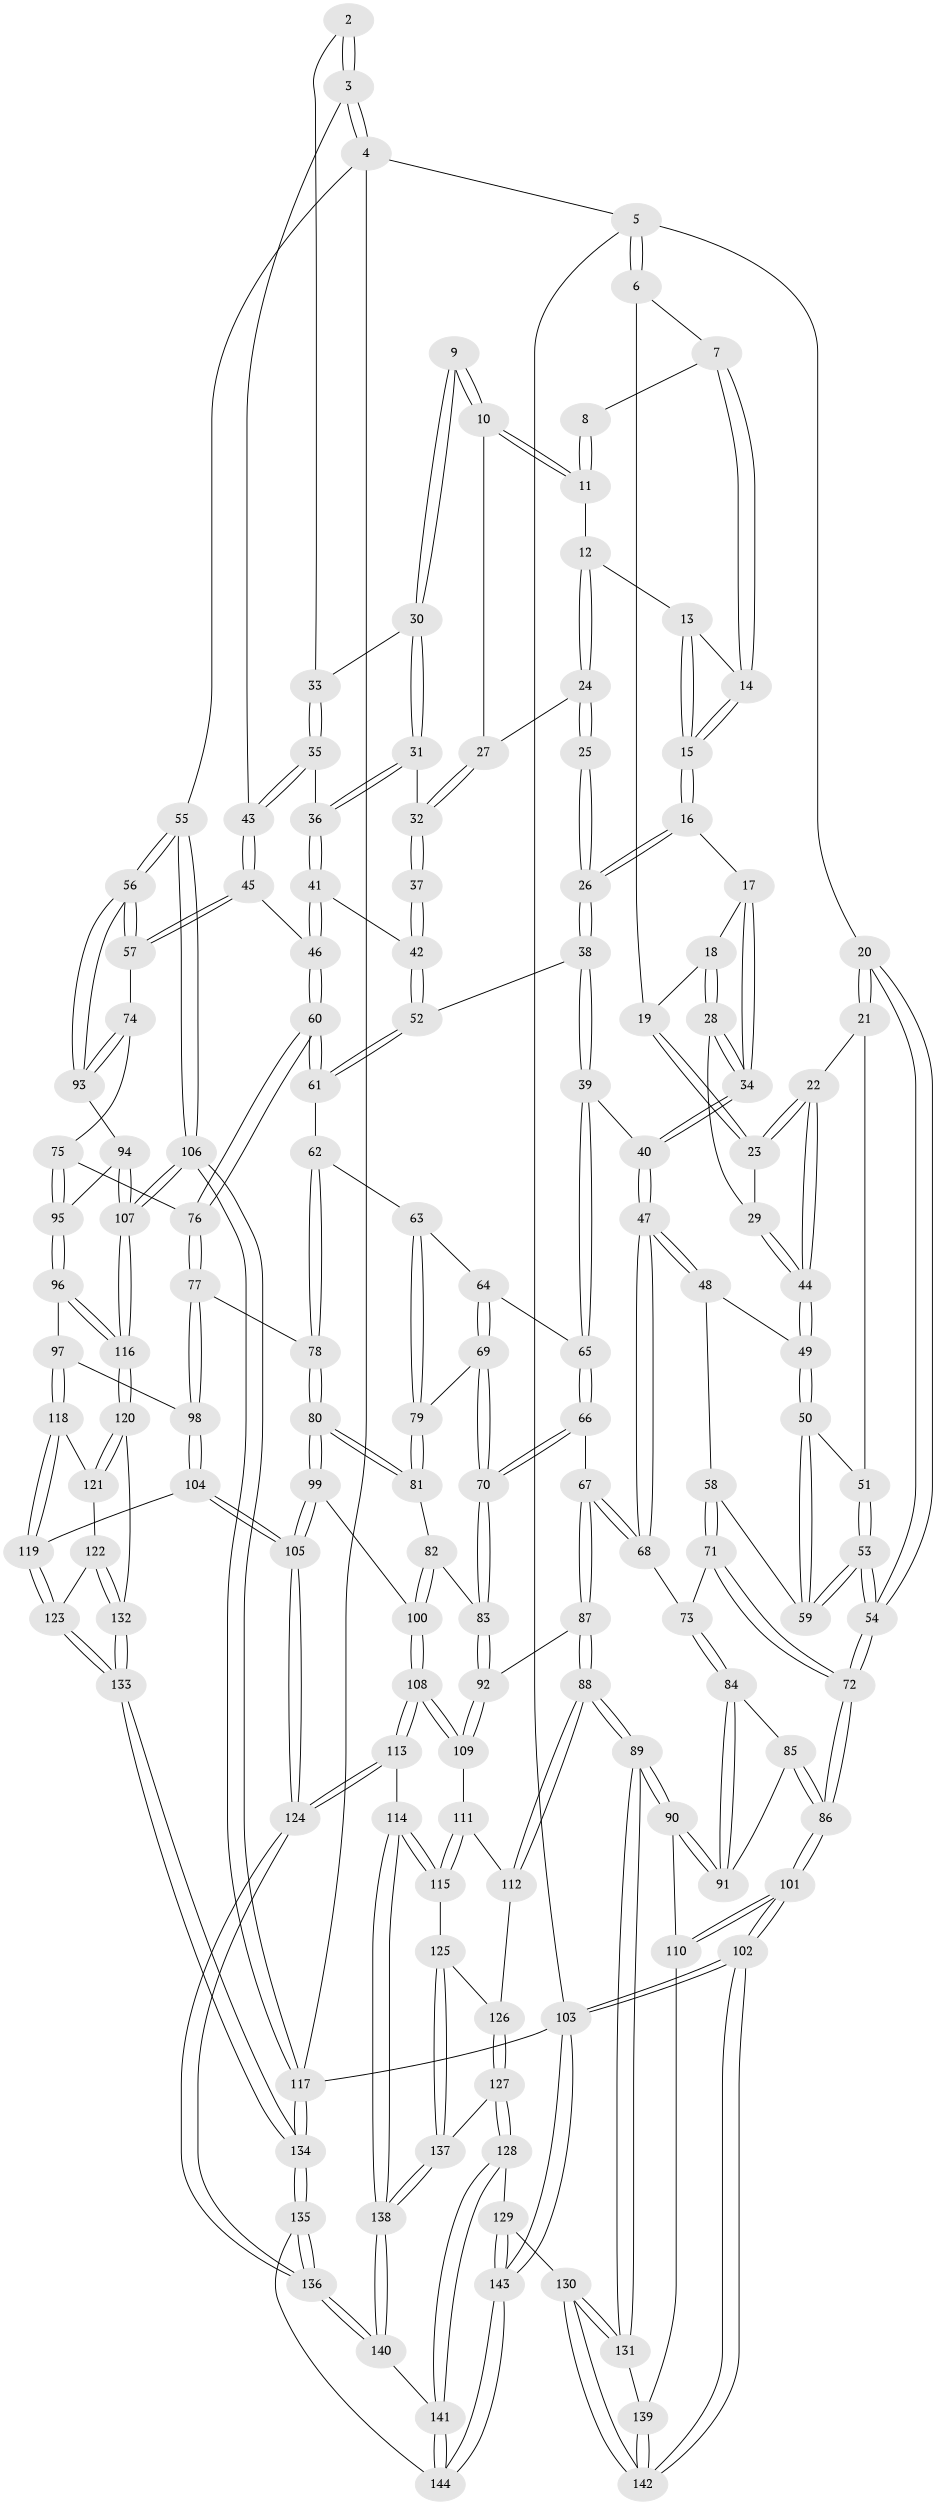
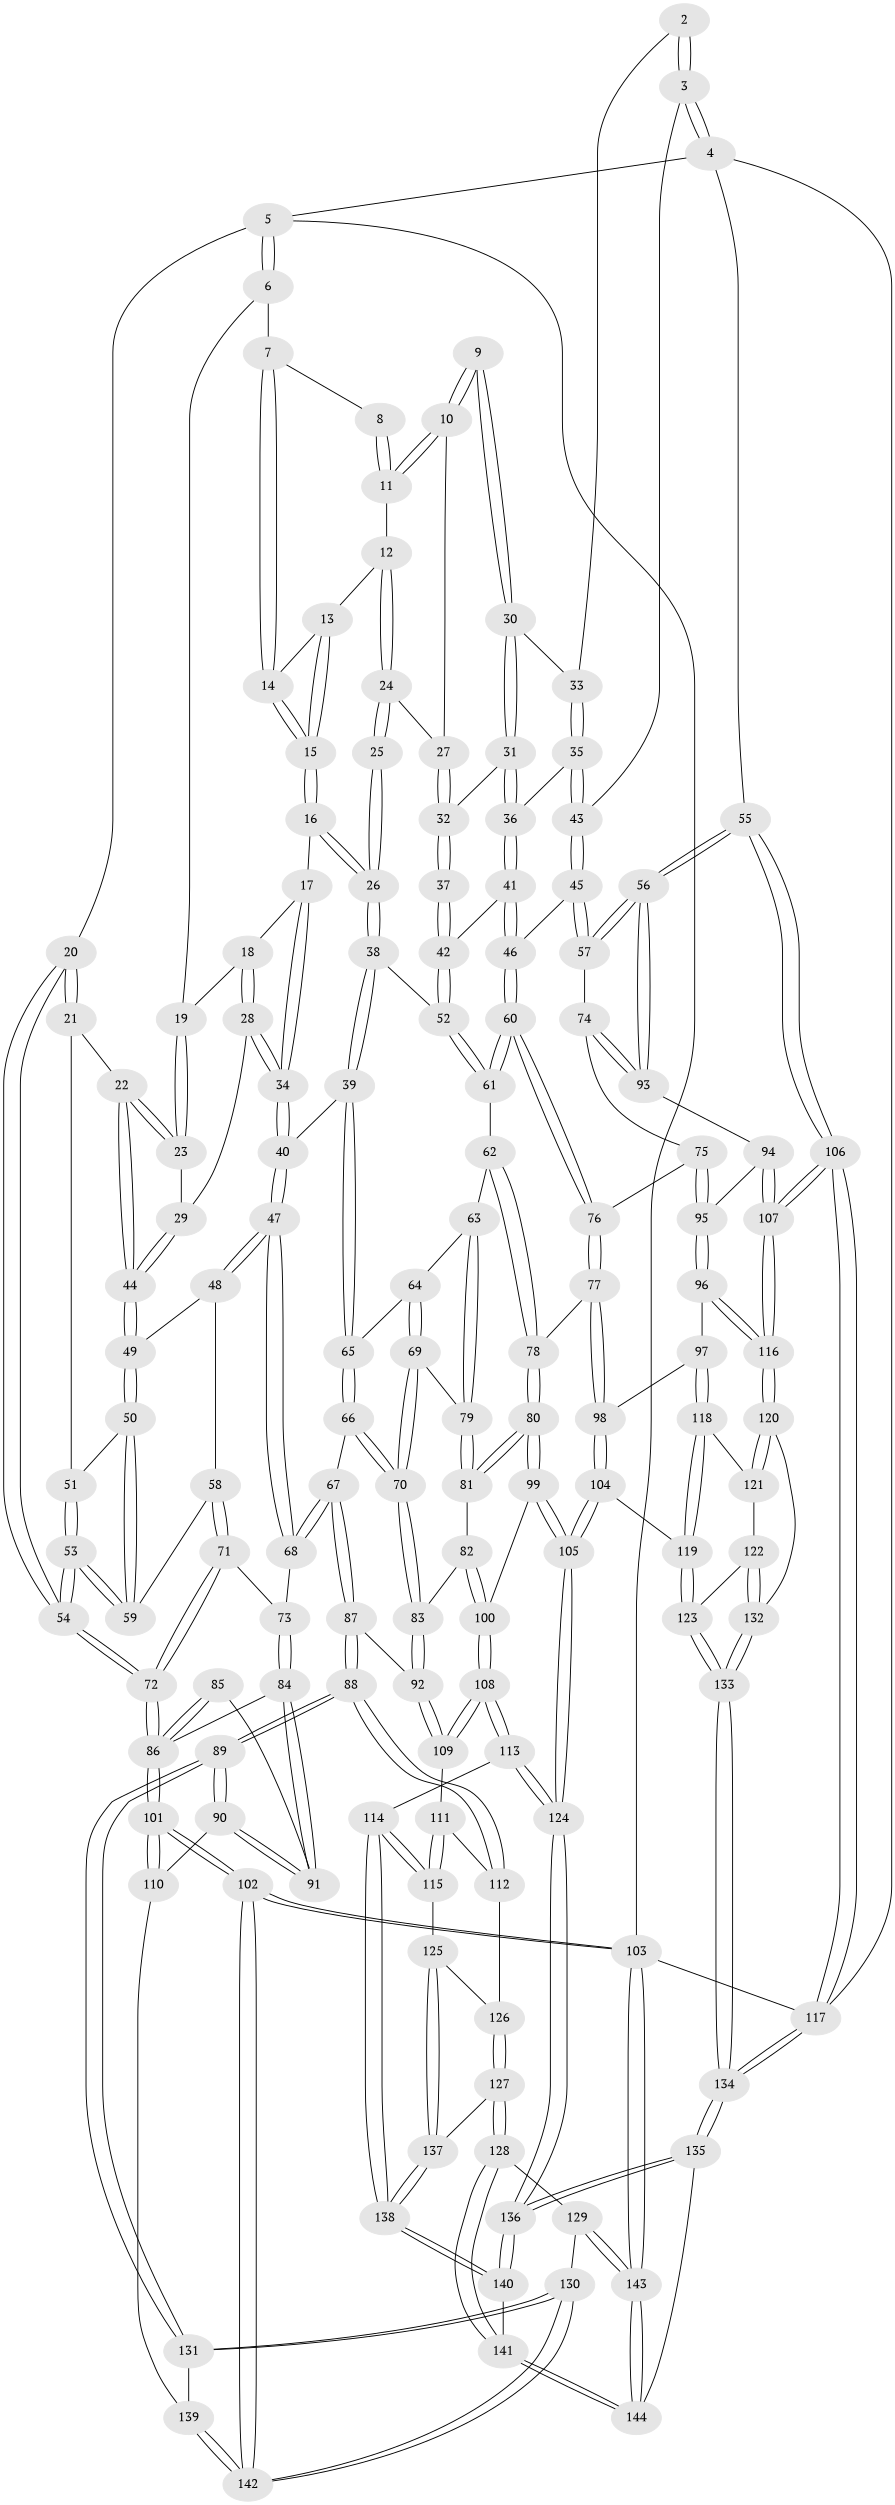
edge "84" -- "85": now "84" -- "86"
